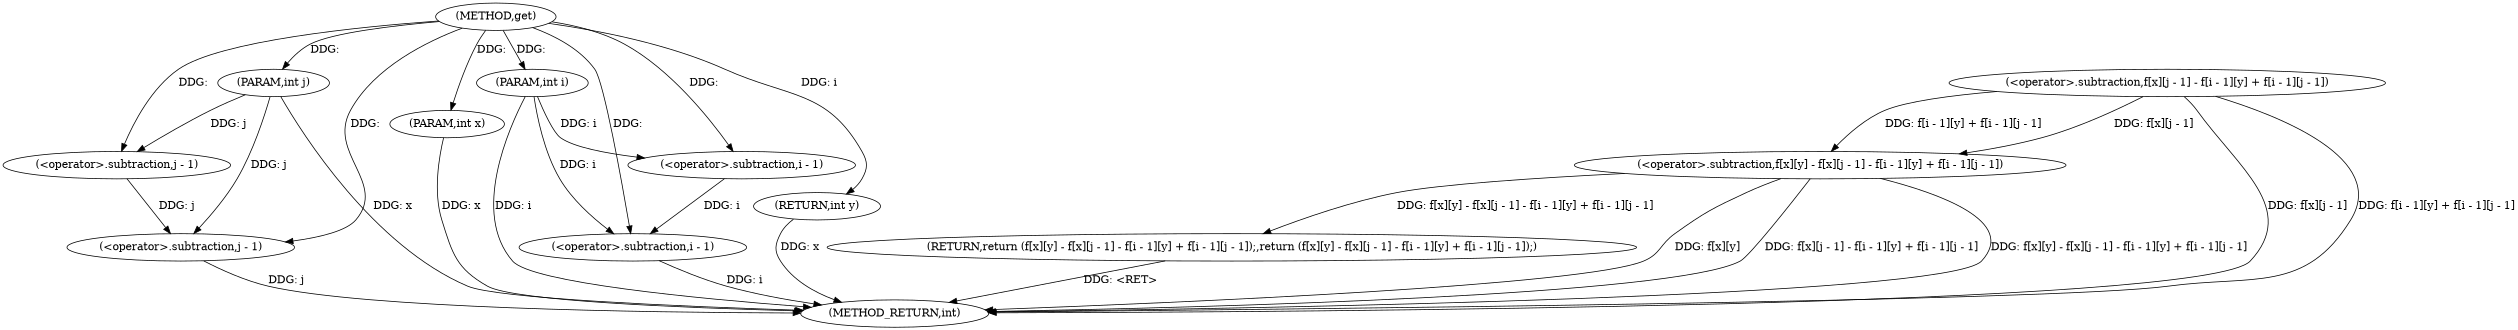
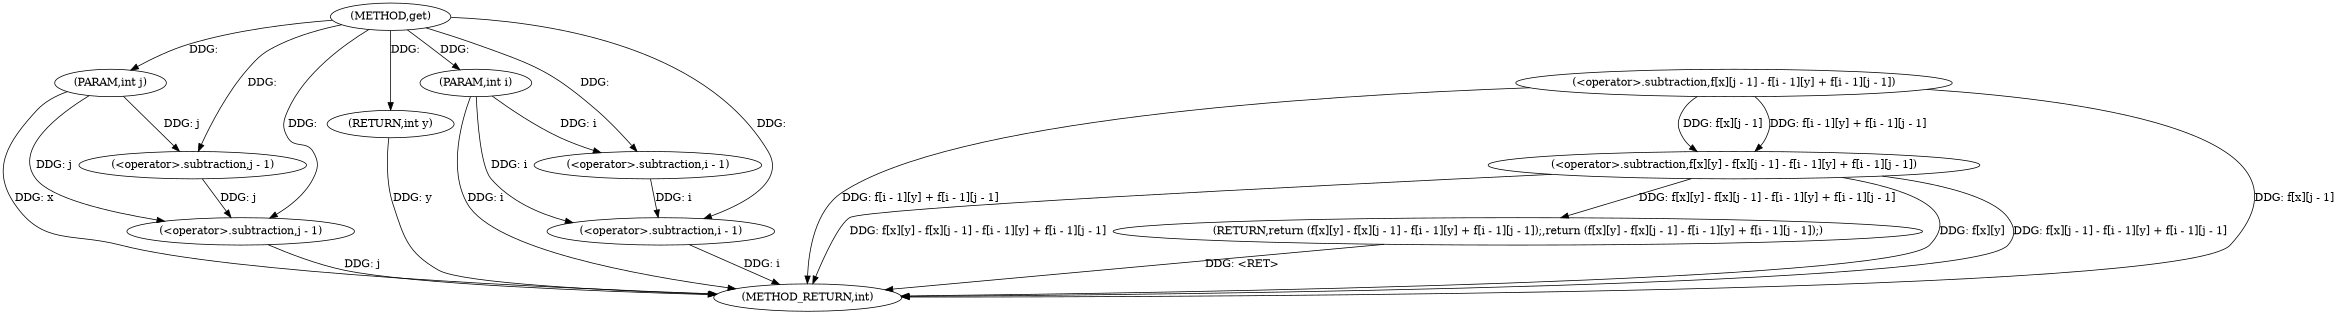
edge "(METHOD,get)" -> "(RETURN,int y)": label "DDG: i" -> "DDG: "
node "(PARAM,int x)": removed
edge "(RETURN,int y)" -> "(METHOD_RETURN,int)": label "DDG: x" -> "DDG: y"
